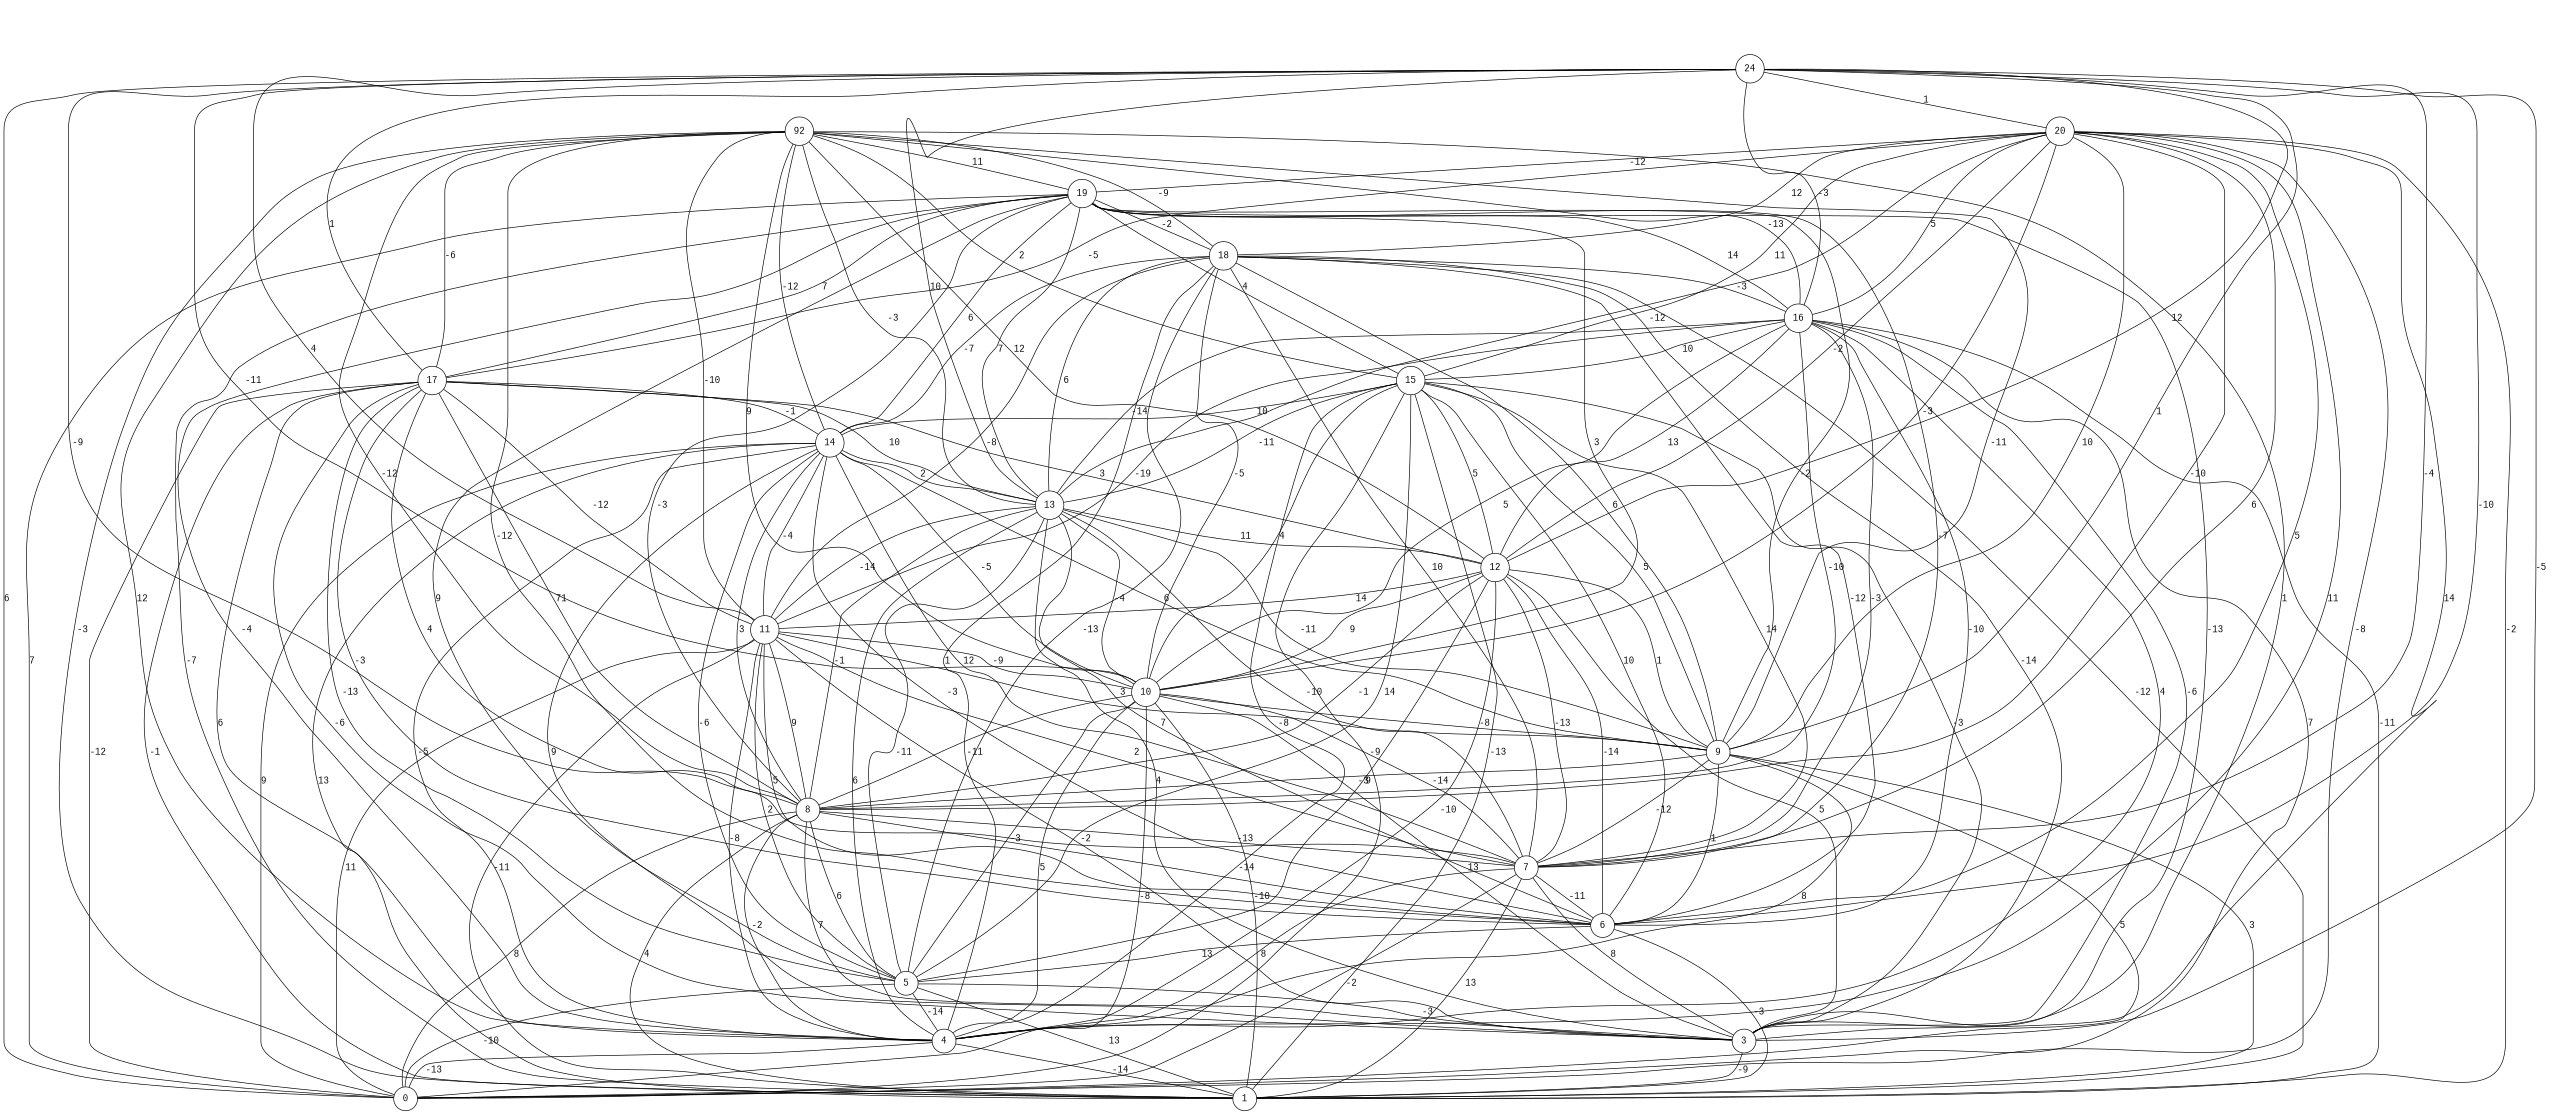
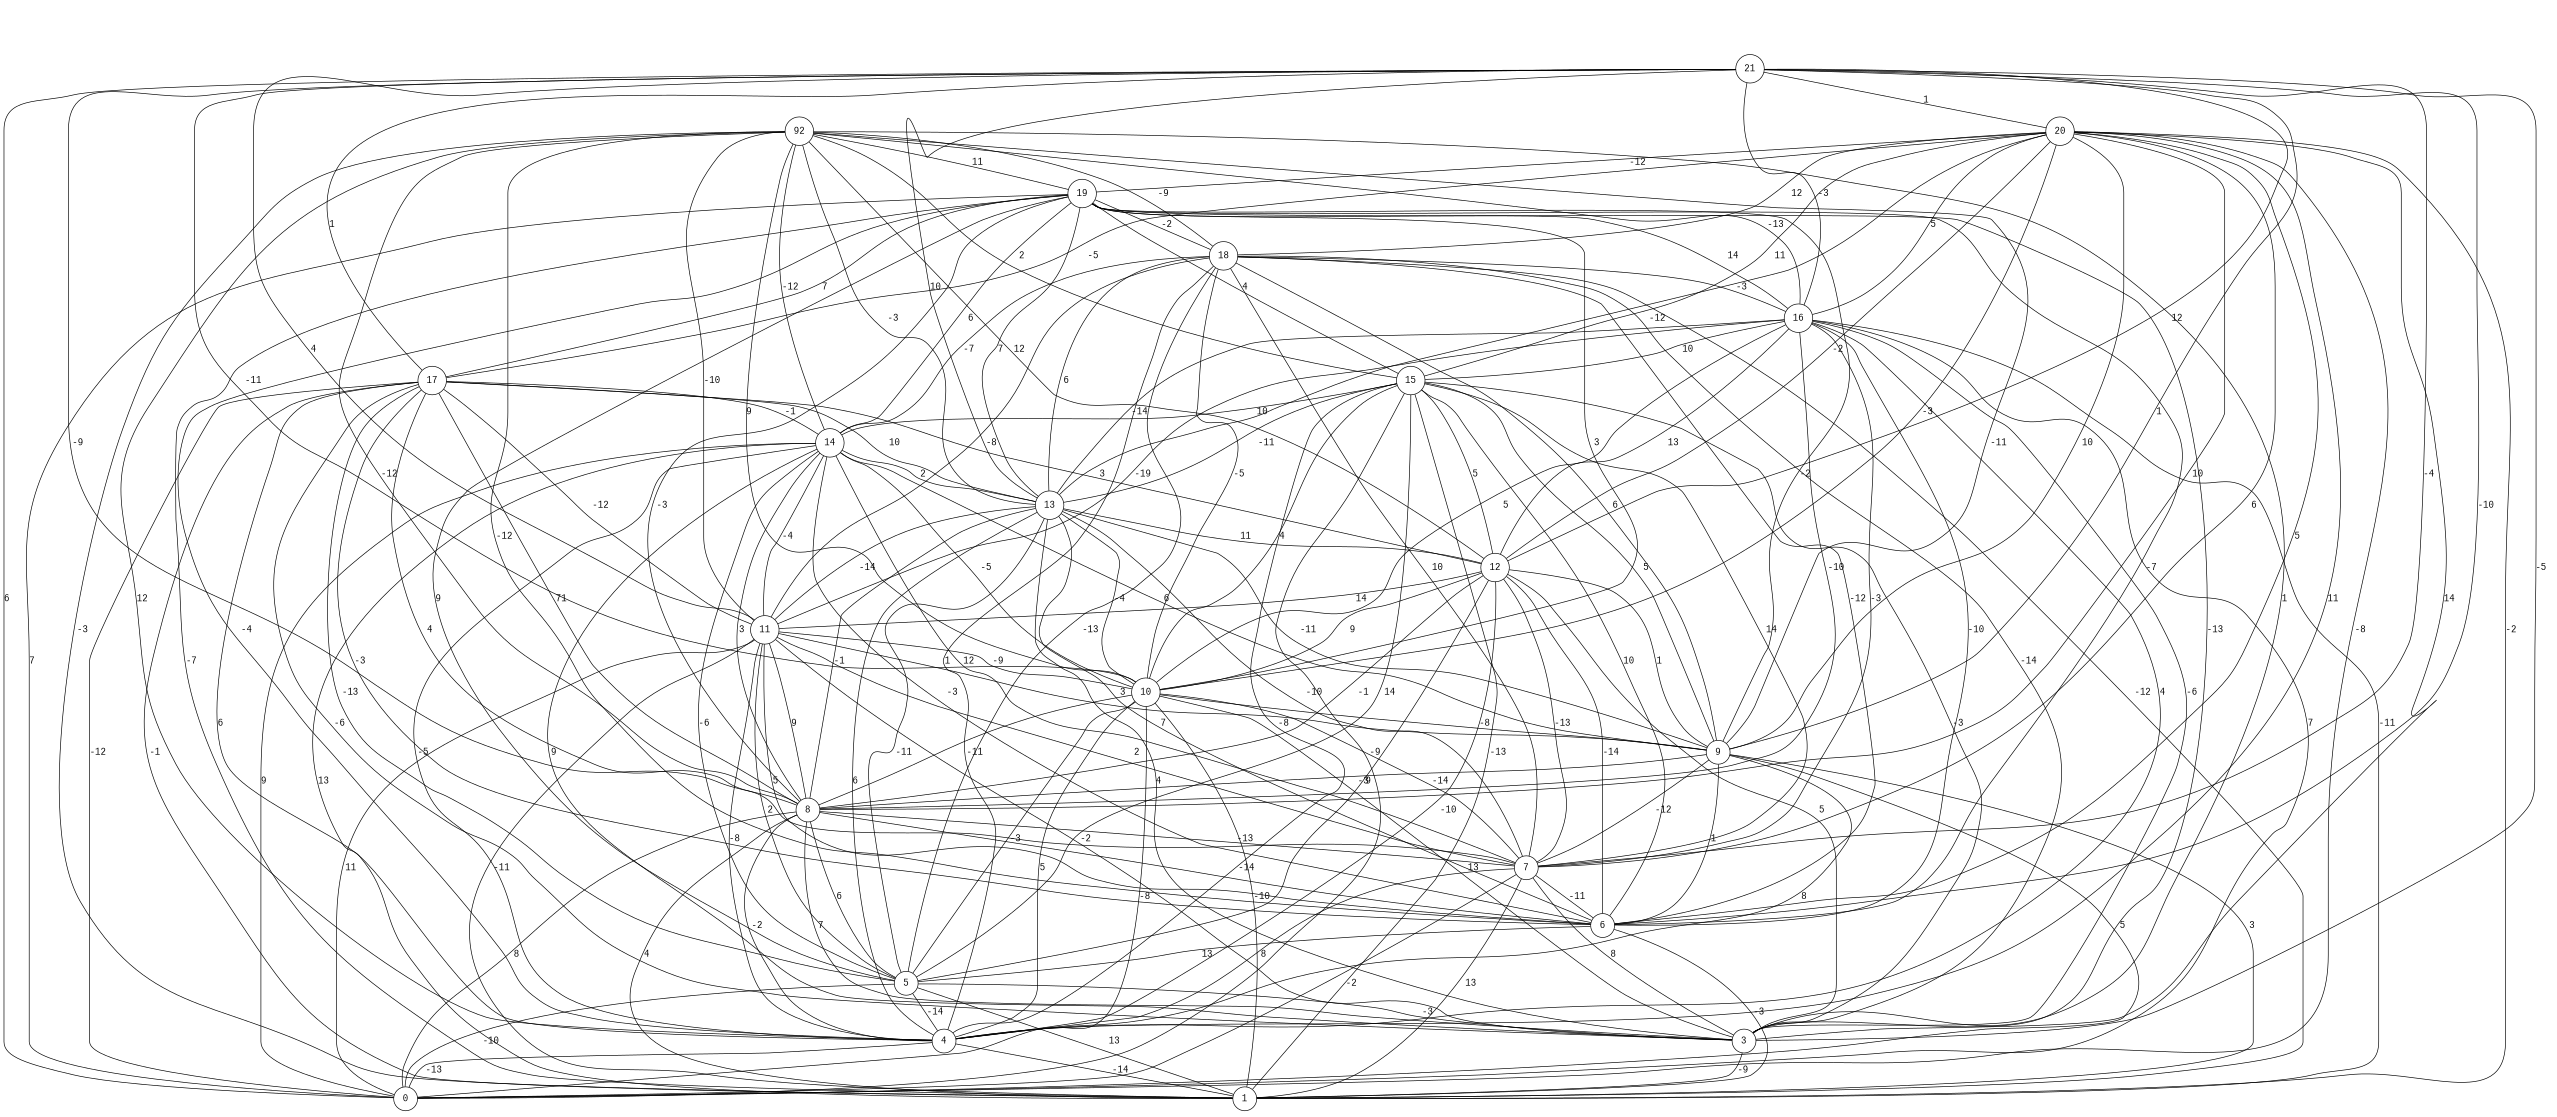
node "24": label "24" -> "21"
edge "92" -- "17": removed, label "-6"
edge "19" -- "7": now "19" -- "6"
edge "20" -- "8": label "-10" -> "10"
